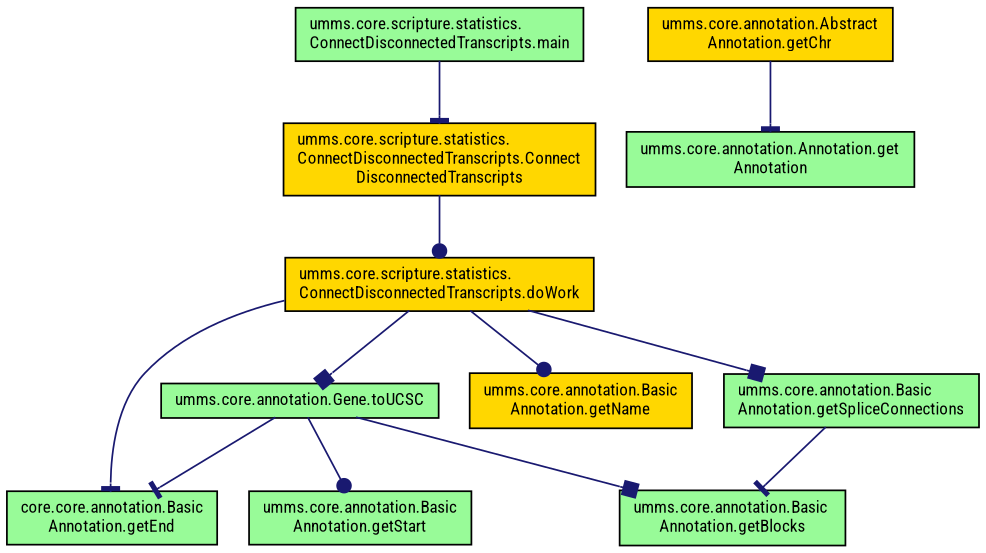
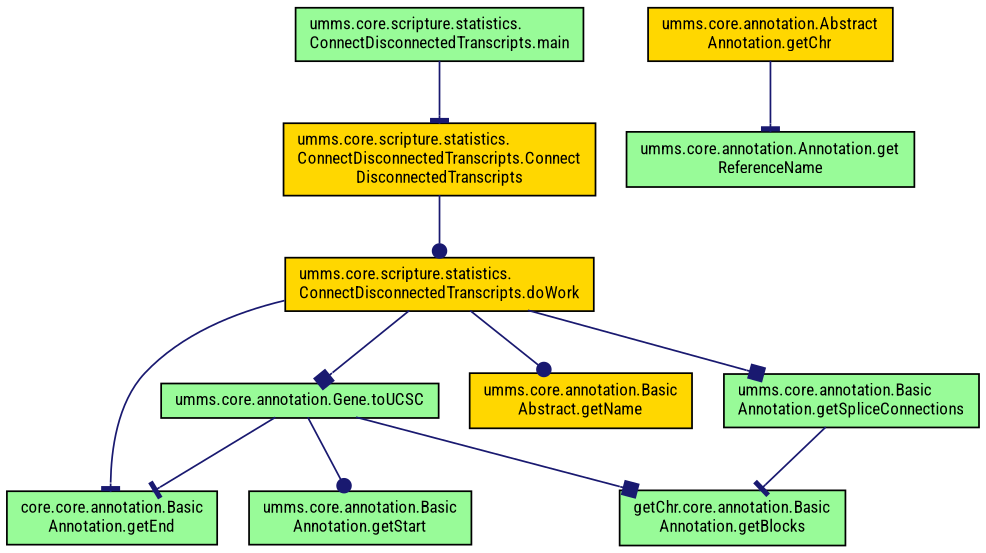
node "umms.core.annotation.Annotation.get Annotation": label "umms.core.annotation.Annotation.get Annotation" -> "umms.core.annotation.Annotation.get ReferenceName"
node "umms.core.annotation.Basic Annotation.getName": label "umms.core.annotation.Basic Annotation.getName" -> "umms.core.annotation.Basic Abstract.getName"
node "umms.core.annotation.Basic Annotation.getBlocks": label "umms.core.annotation.Basic Annotation.getBlocks" -> "getChr.core.annotation.Basic Annotation.getBlocks"
